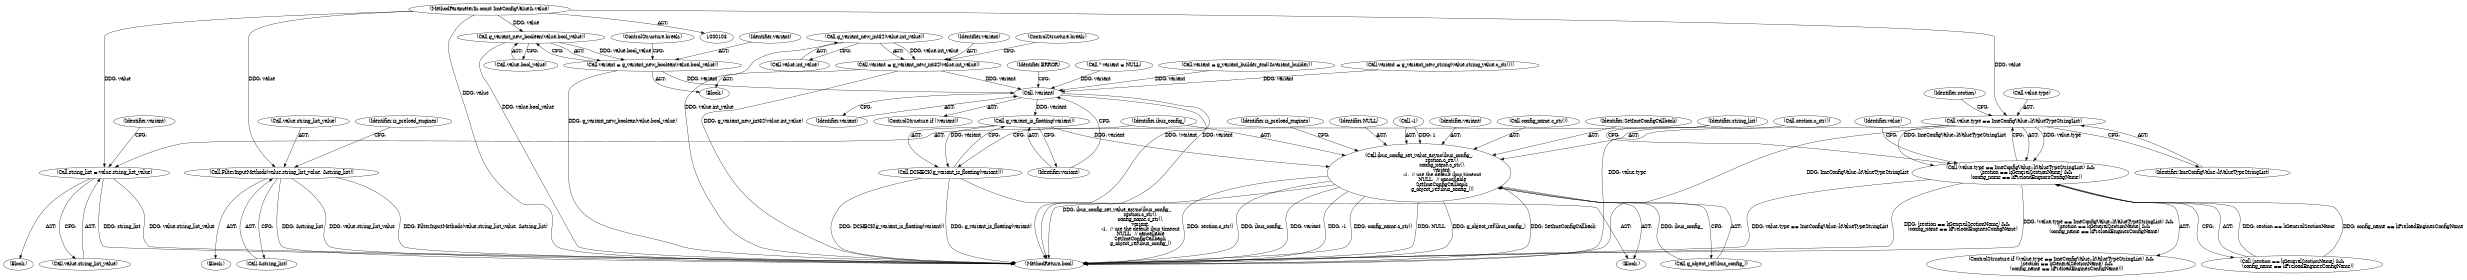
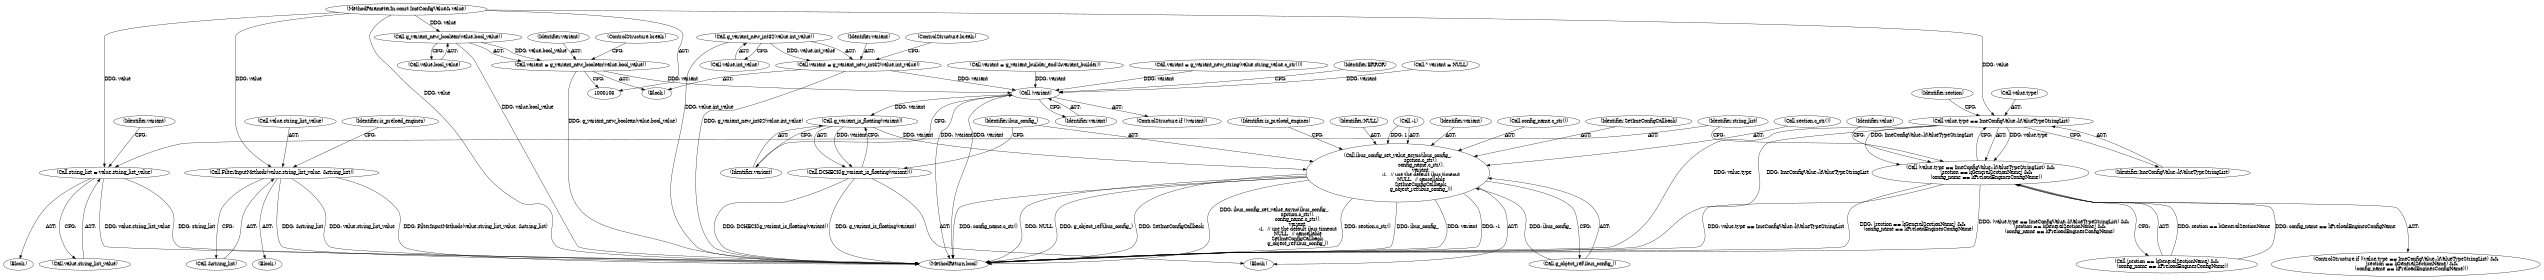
edge "(Call,variant = g_variant_new_boolean(value.bool_value))" -> "(Call,g_variant_new_boolean(value.bool_value))": now "(Call,variant = g_variant_new_boolean(value.bool_value))" -> "1000103"
